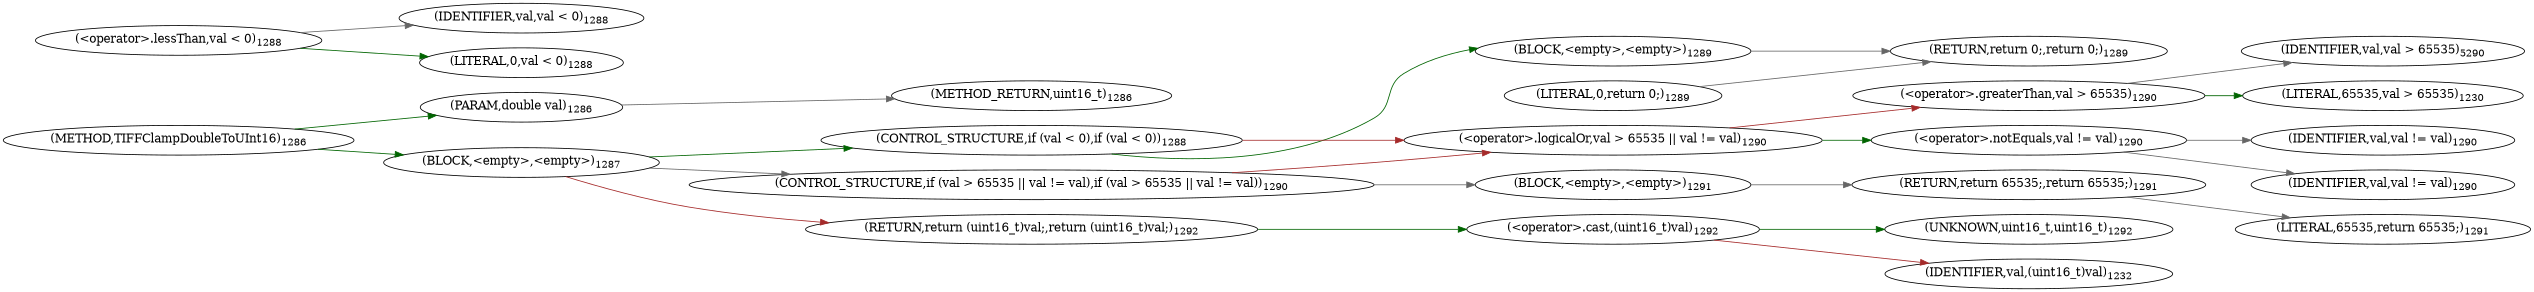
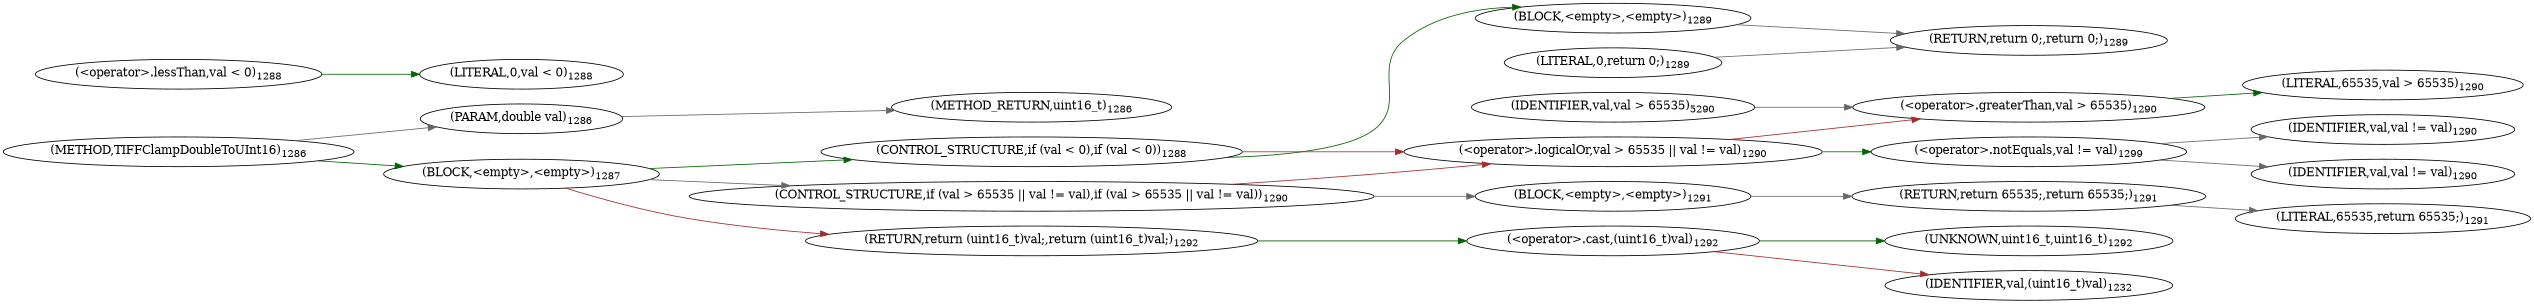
node "(IDENTIFIER,val,val < 0)": removed
edge "(<operator>.greaterThan,val > 65535)" -> "(IDENTIFIER,val,val > 65535)": reversed
node "(LITERAL,65535,val > 65535)": text "1230" -> "1290"
edge "(METHOD,TIFFClampDoubleToUInt16)" -> "(PARAM,double val)": color darkgreen -> gray40
node "(<operator>.notEquals,val != val)": text "1290" -> "1299"
